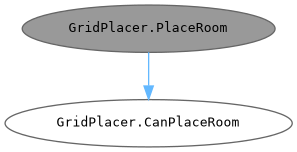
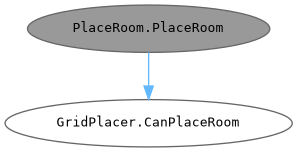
node "GridPlacer.PlaceRoom": label "GridPlacer.PlaceRoom" -> "PlaceRoom.PlaceRoom"
